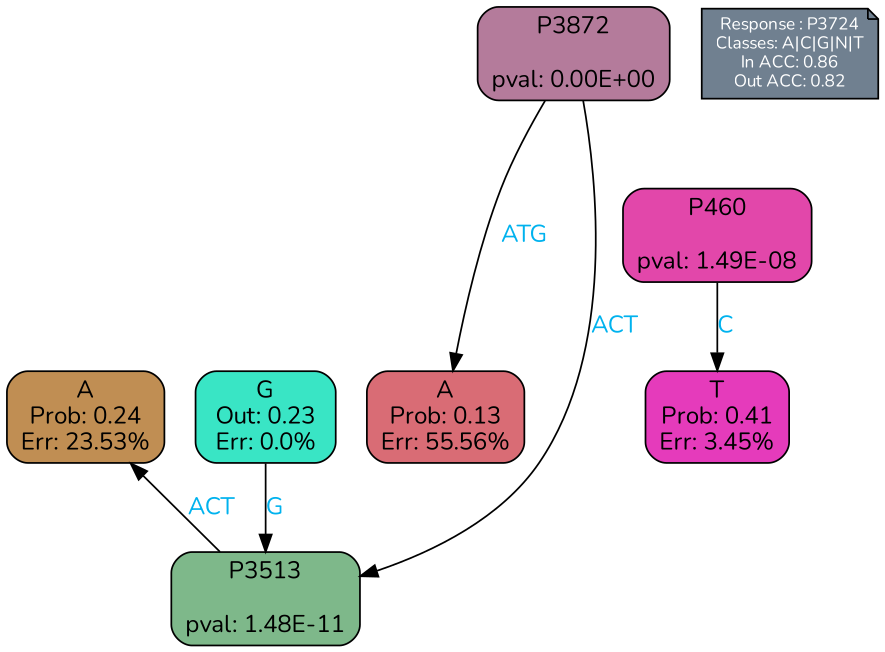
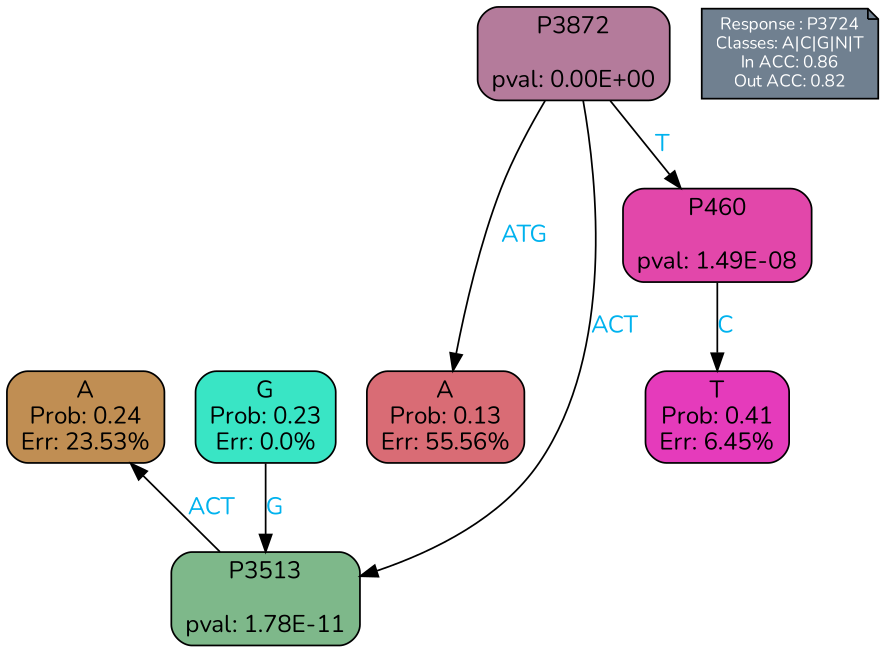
edge "P3872 pval: 0.00E+00" -> "P460 pval: 1.49E-08": added, label "T"
node "G Out: 0.23 Err: 0.0%": label "G Out: 0.23 Err: 0.0%" -> "G Prob: 0.23 Err: 0.0%"
node "T Prob: 0.41 Err: 3.45%": label "T Prob: 0.41 Err: 3.45%" -> "T Prob: 0.41 Err: 6.45%"
node "P3513 pval: 1.48E-11": label "P3513 pval: 1.48E-11" -> "P3513 pval: 1.78E-11"
